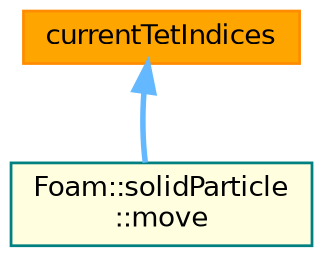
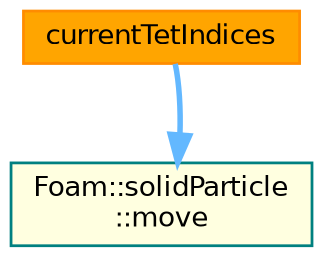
edge "Foam::solidParticle ::move" -> "currentTetIndices": reversed
